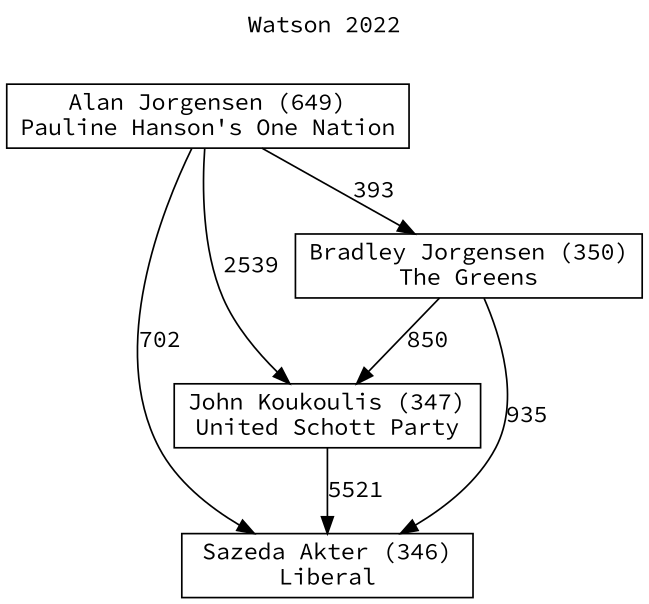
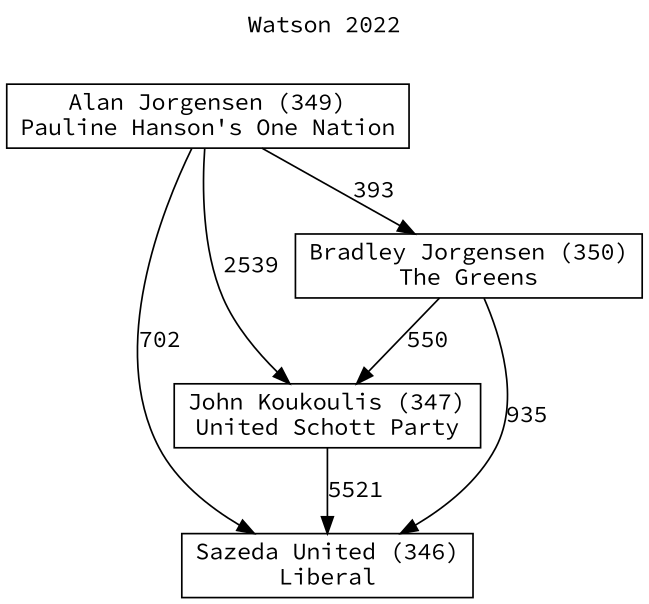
node "Alan Jorgensen (649) Pauline Hanson's One Nation": label "Alan Jorgensen (649) Pauline Hanson's One Nation" -> "Alan Jorgensen (349) Pauline Hanson's One Nation"
edge "Bradley Jorgensen (350) The Greens" -> "John Koukoulis (347) United Schott Party": label "850" -> "550"
node "Sazeda Akter (346) Liberal": label "Sazeda Akter (346) Liberal" -> "Sazeda United (346) Liberal"
